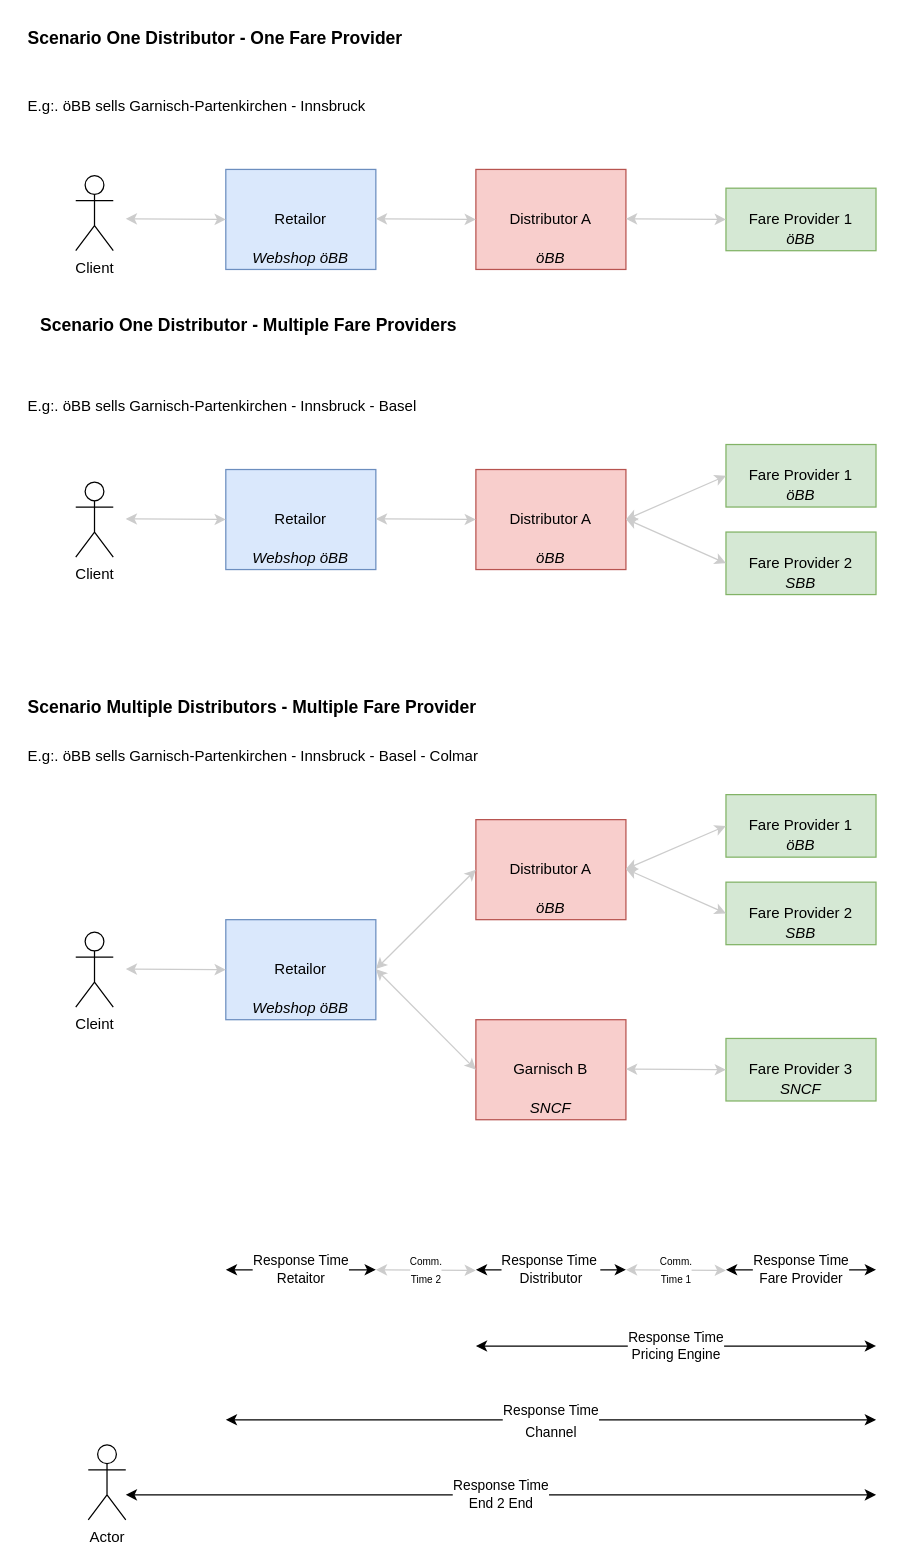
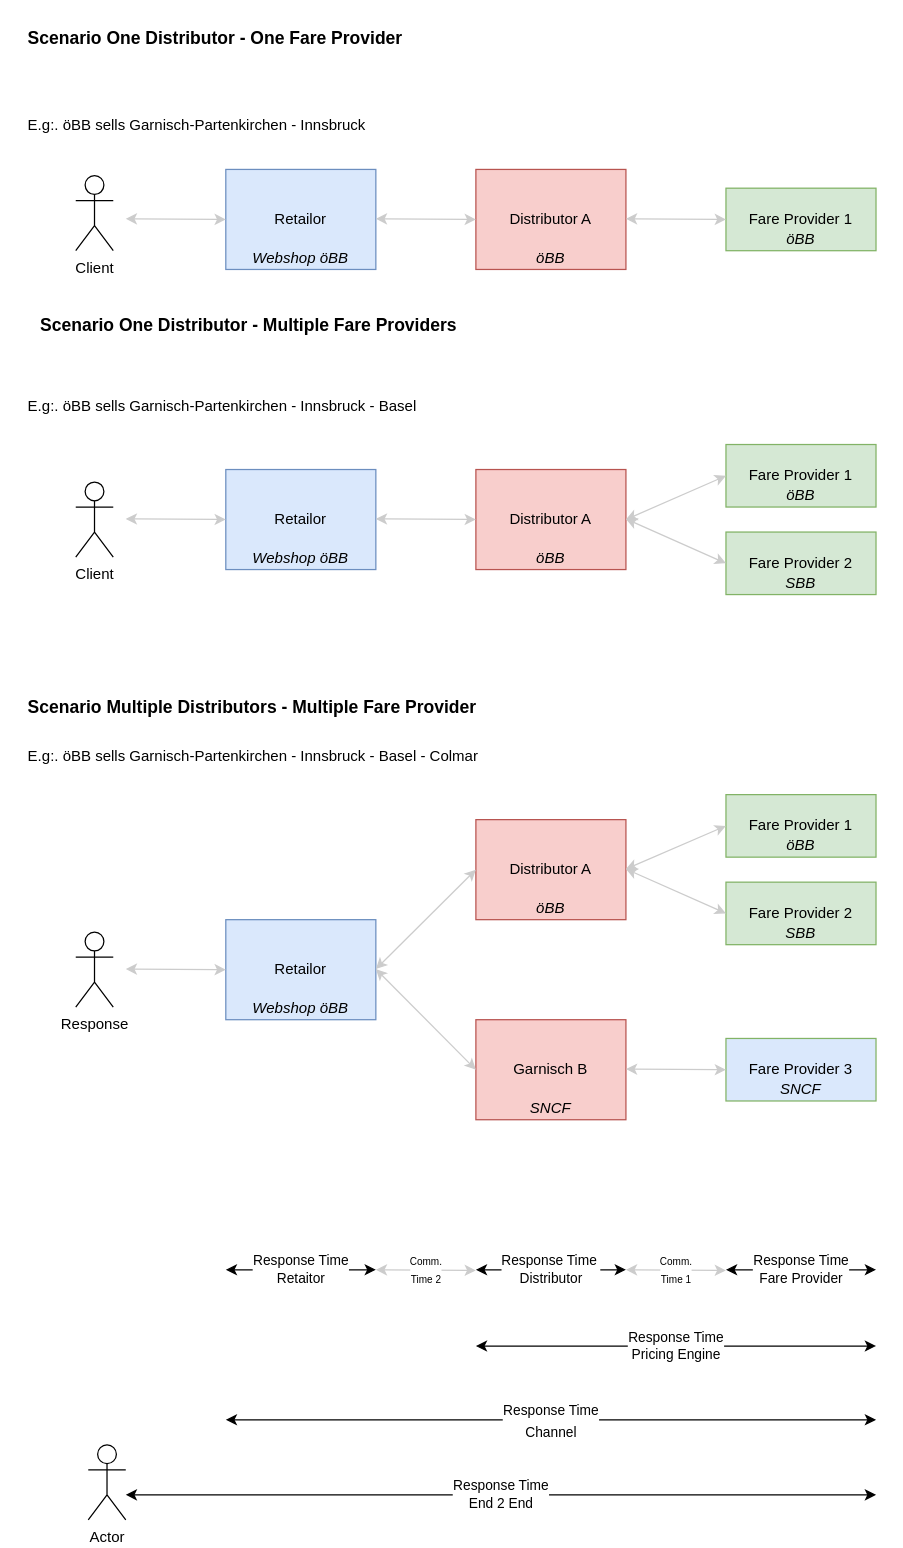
node "E.g:. öBB sells Garnisch-Partenkirchen - Innsbruck": moved (226, 107) -> (226, 126)
node "Cleint": label "Cleint" -> "Response"
node "Fare Provider 3": fillcolor #d5e8d4 -> #dae8fc
